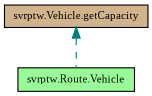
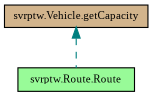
node "svrptw.Route.Vehicle": label "svrptw.Route.Vehicle" -> "svrptw.Route.Route"
